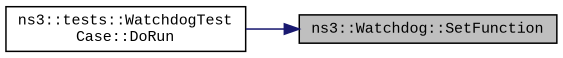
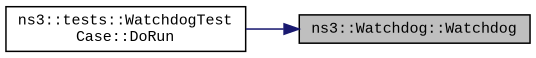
node "ns3::Watchdog::SetFunction": label "ns3::Watchdog::SetFunction" -> "ns3::Watchdog::Watchdog"
